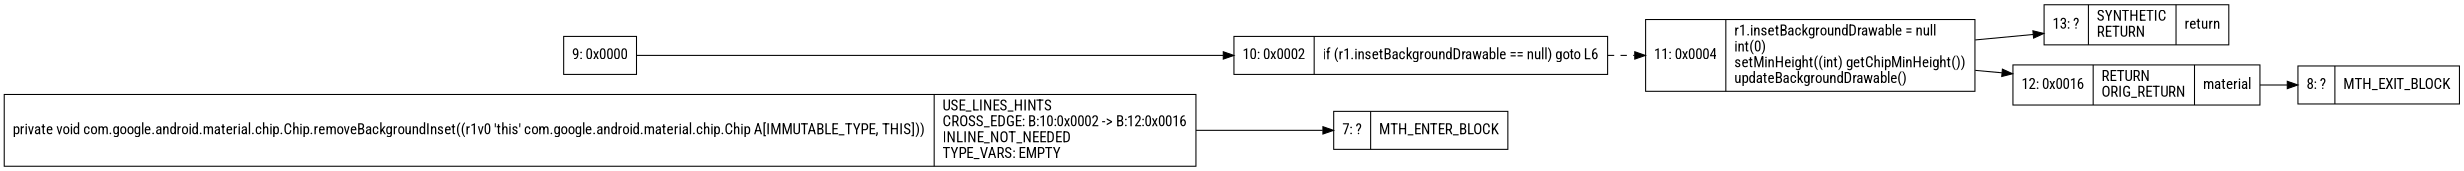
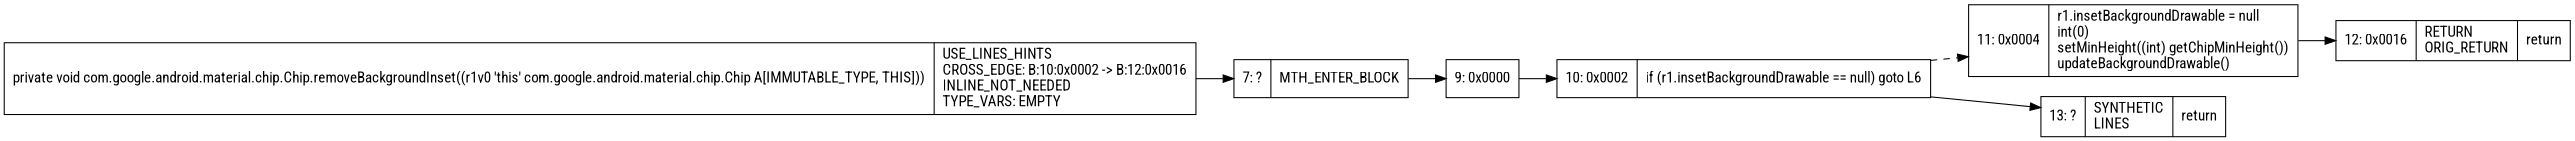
node "13: ?": text "RETURN" -> "LINES"
edge "11: 0x0004" -> "13: ?": now "10: 0x0002" -> "13: ?"
edge "7: ?" -> "9: 0x0000": added
node "12: 0x0016": text "material" -> "return"
node "8: ?": removed
